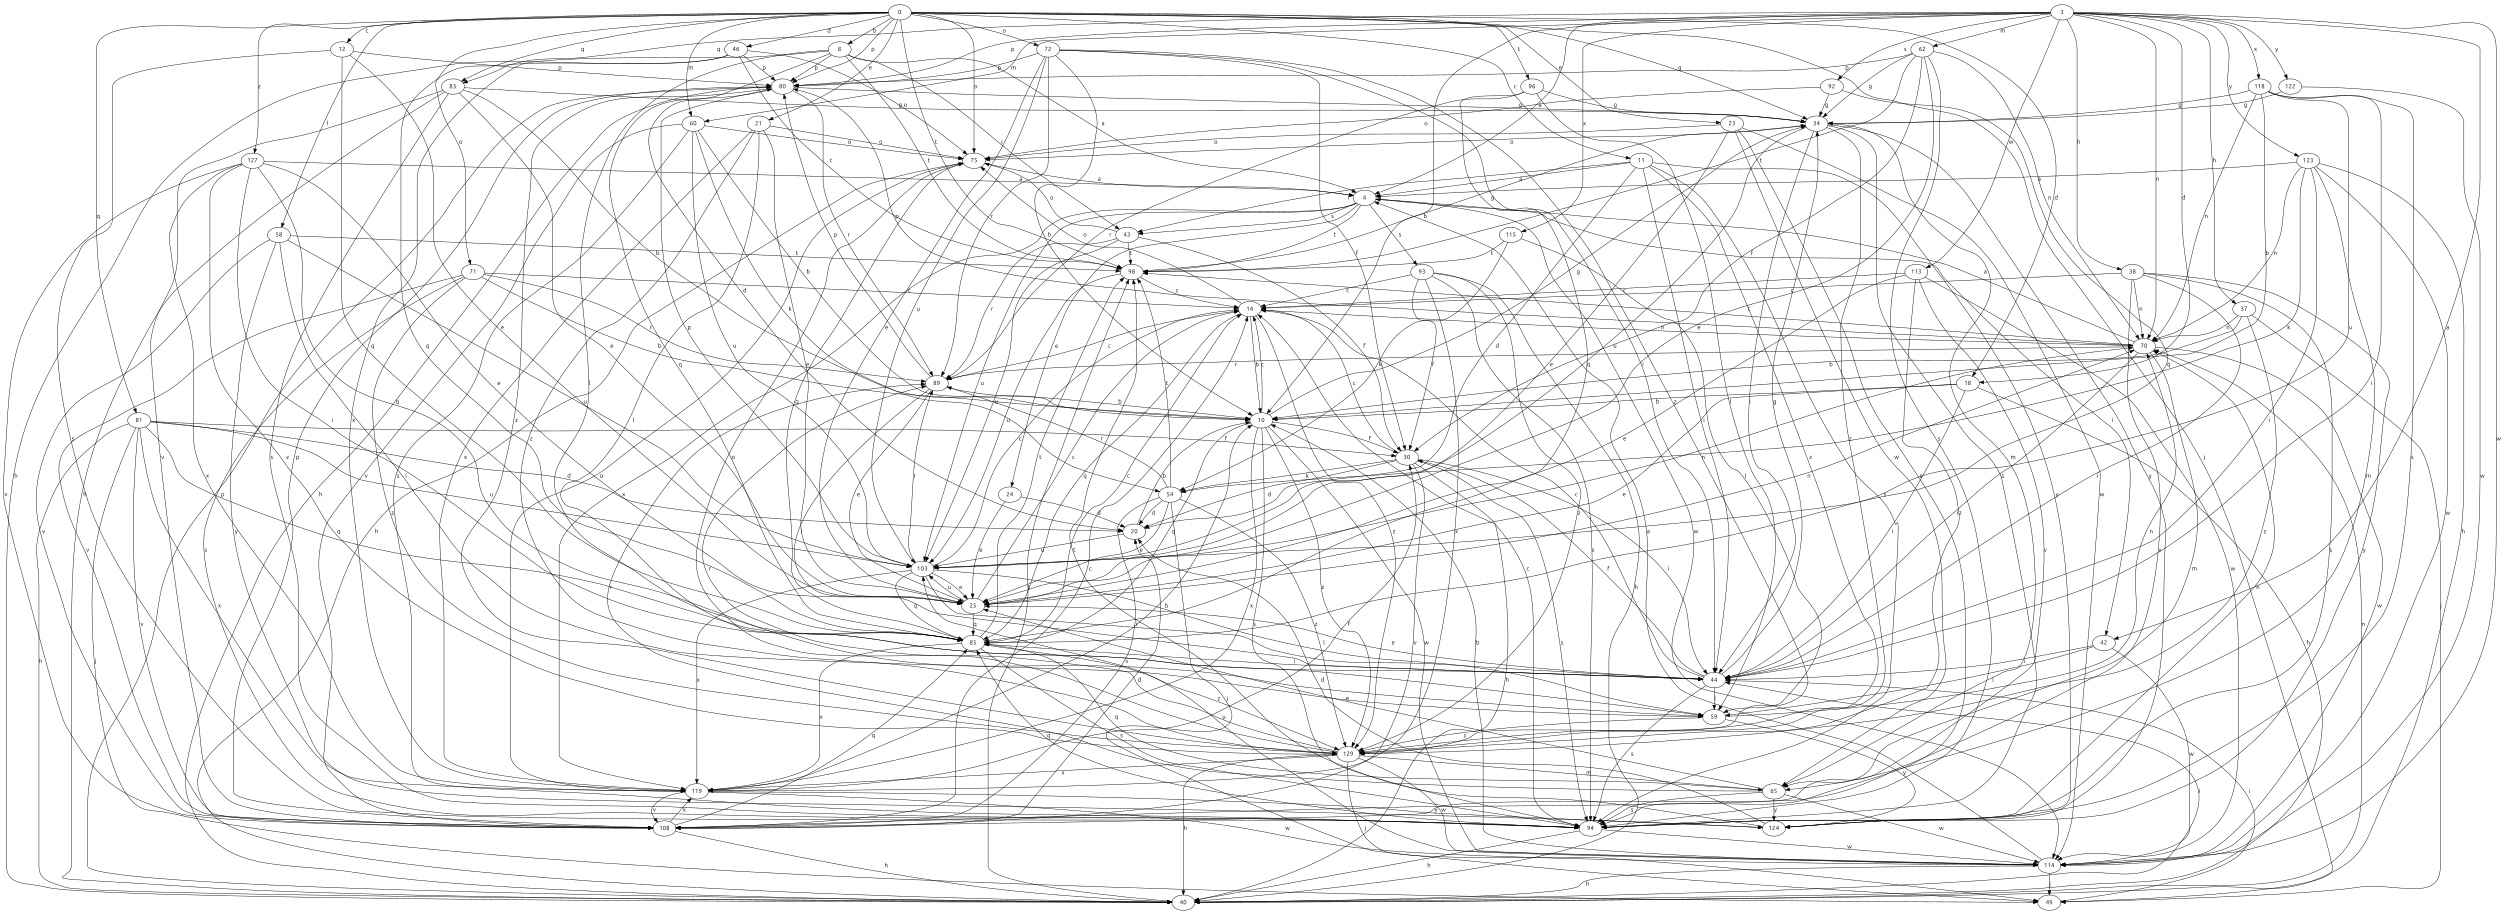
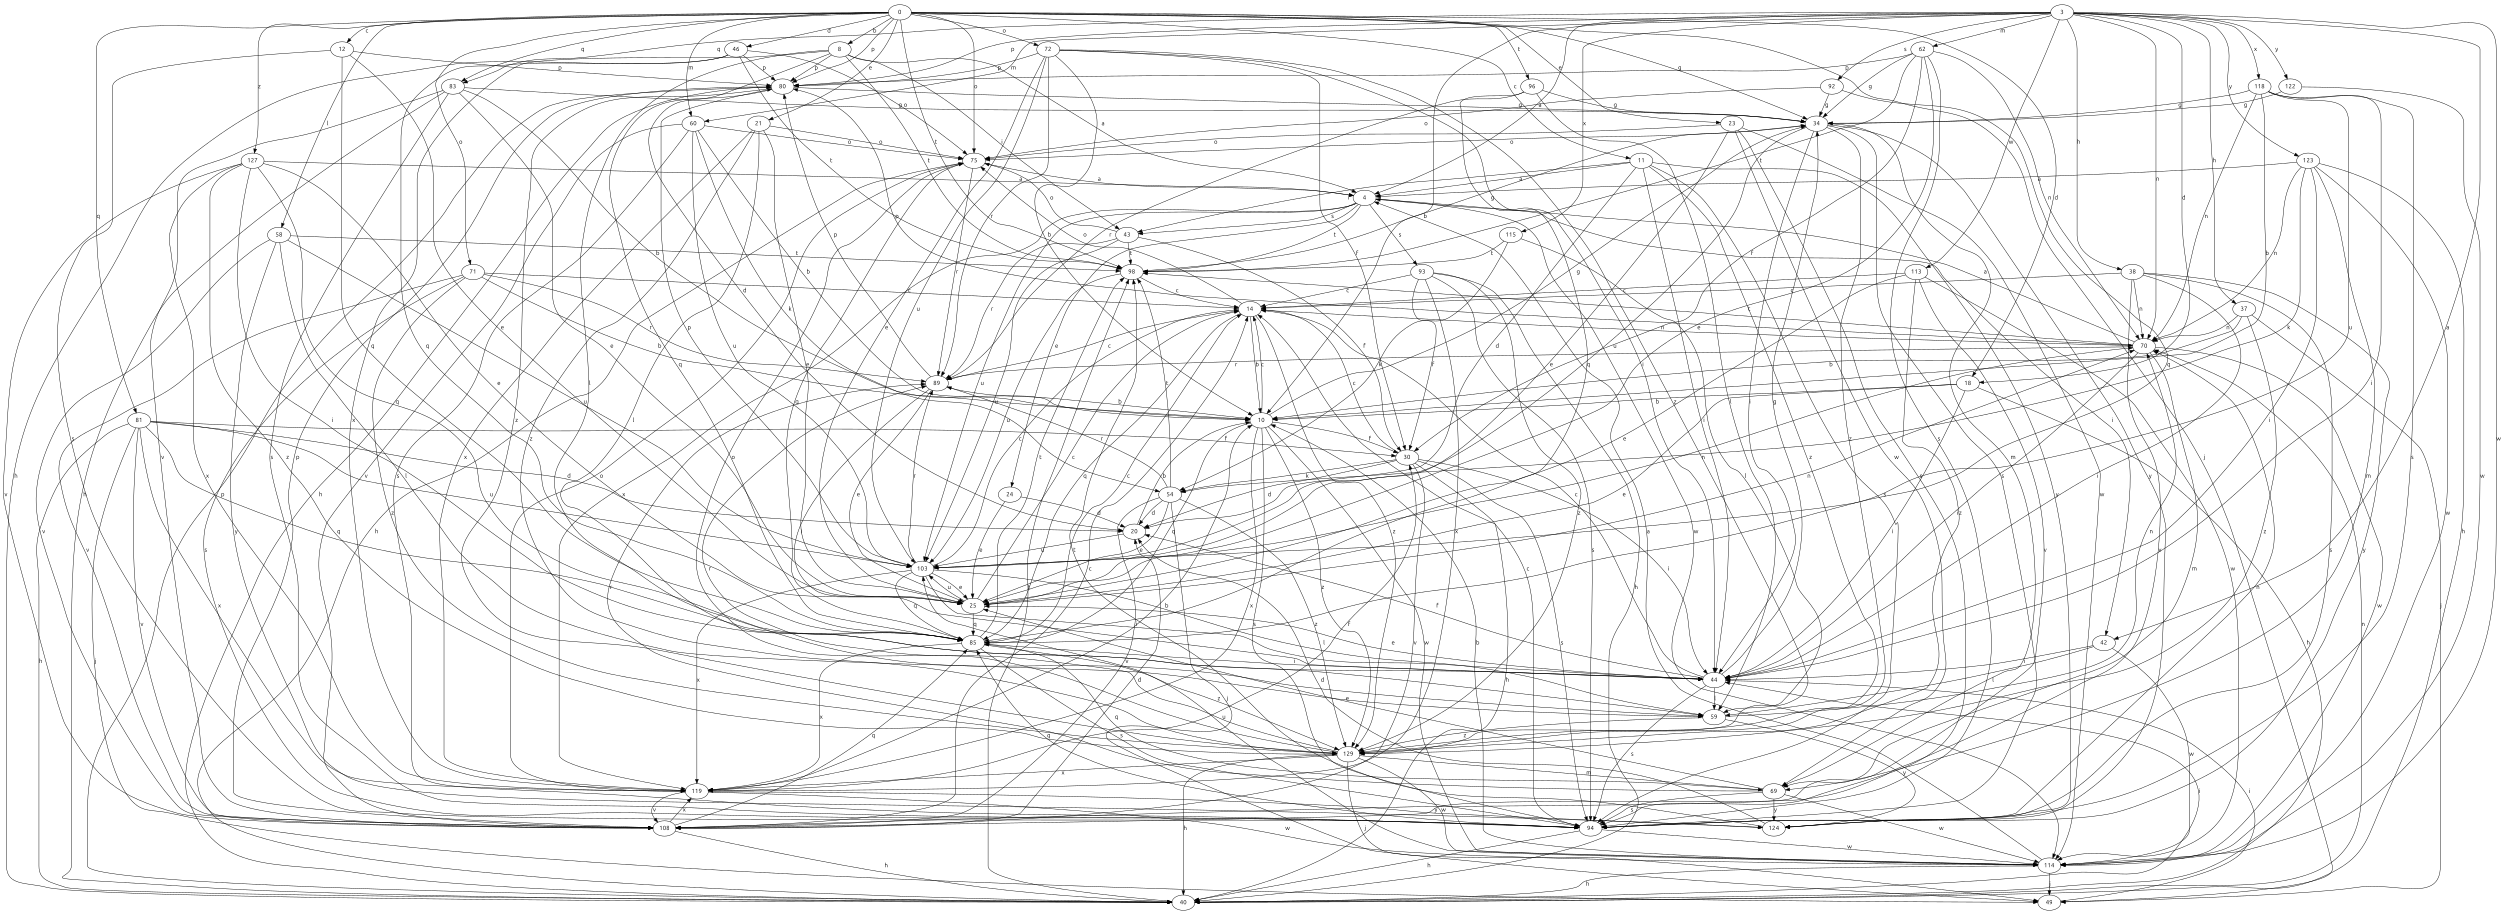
edge "80" -> "89": now "75" -> "89"
edge "44" -> "30": now "44" -> "20"
node "65": label "65" -> "69"
